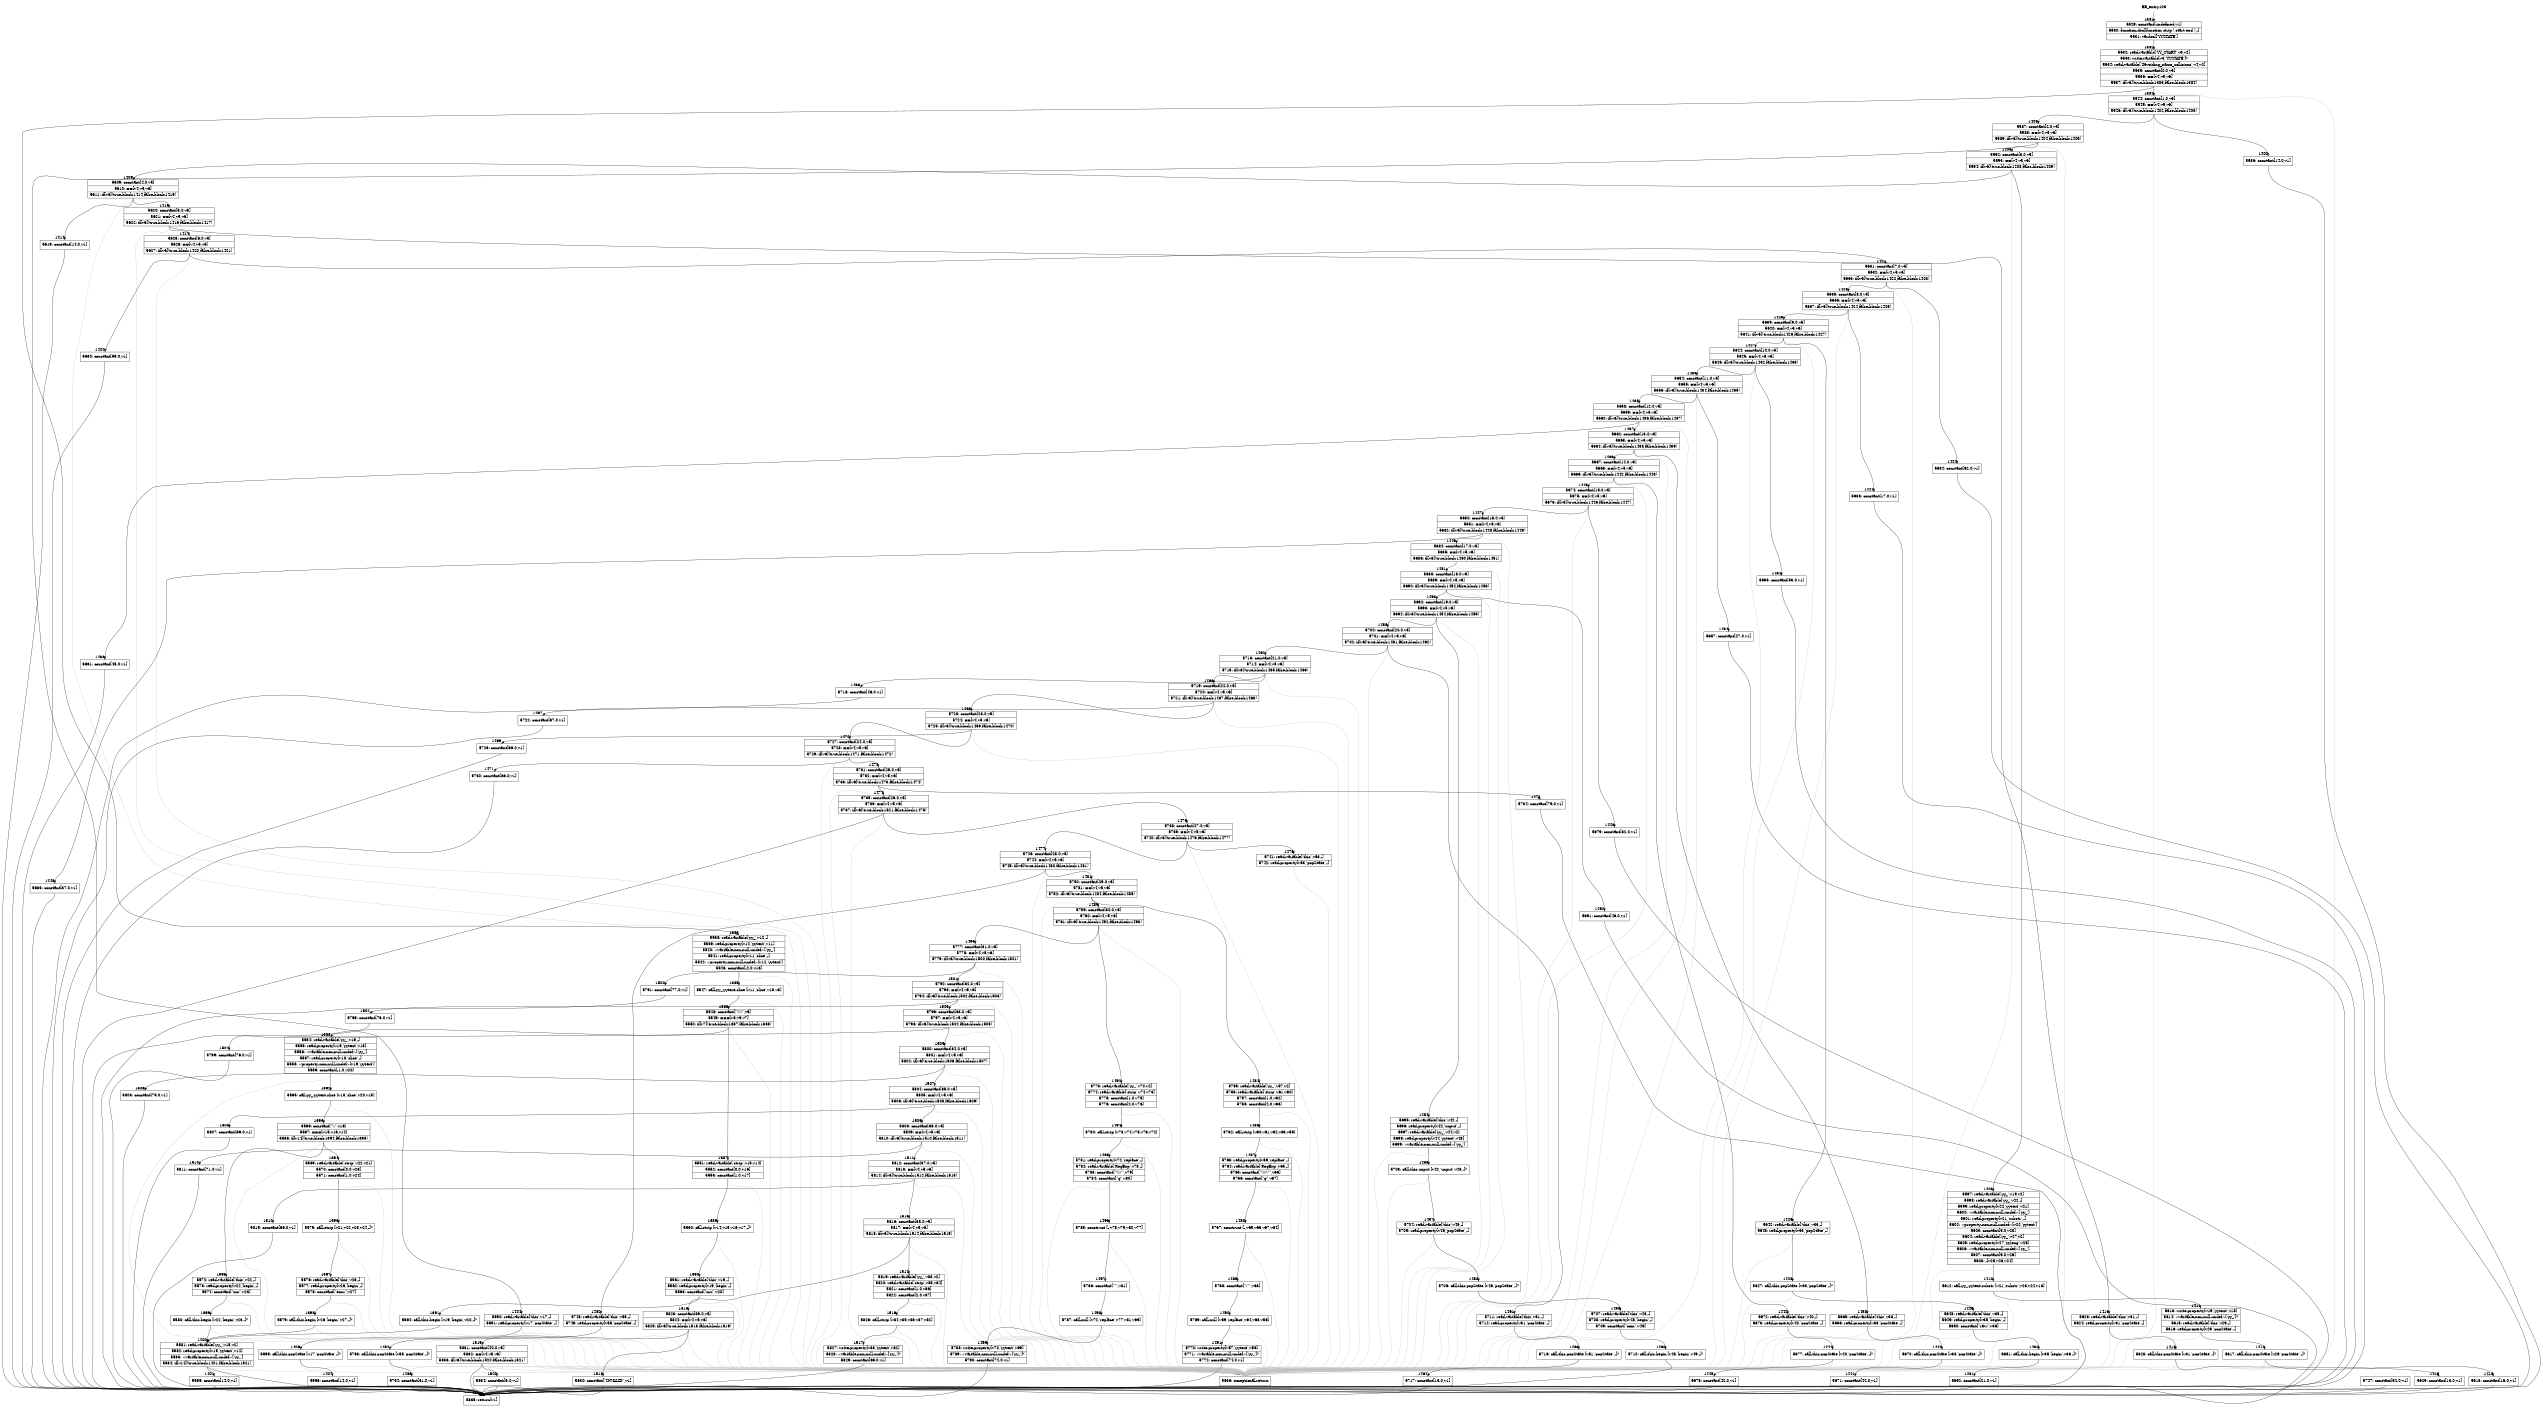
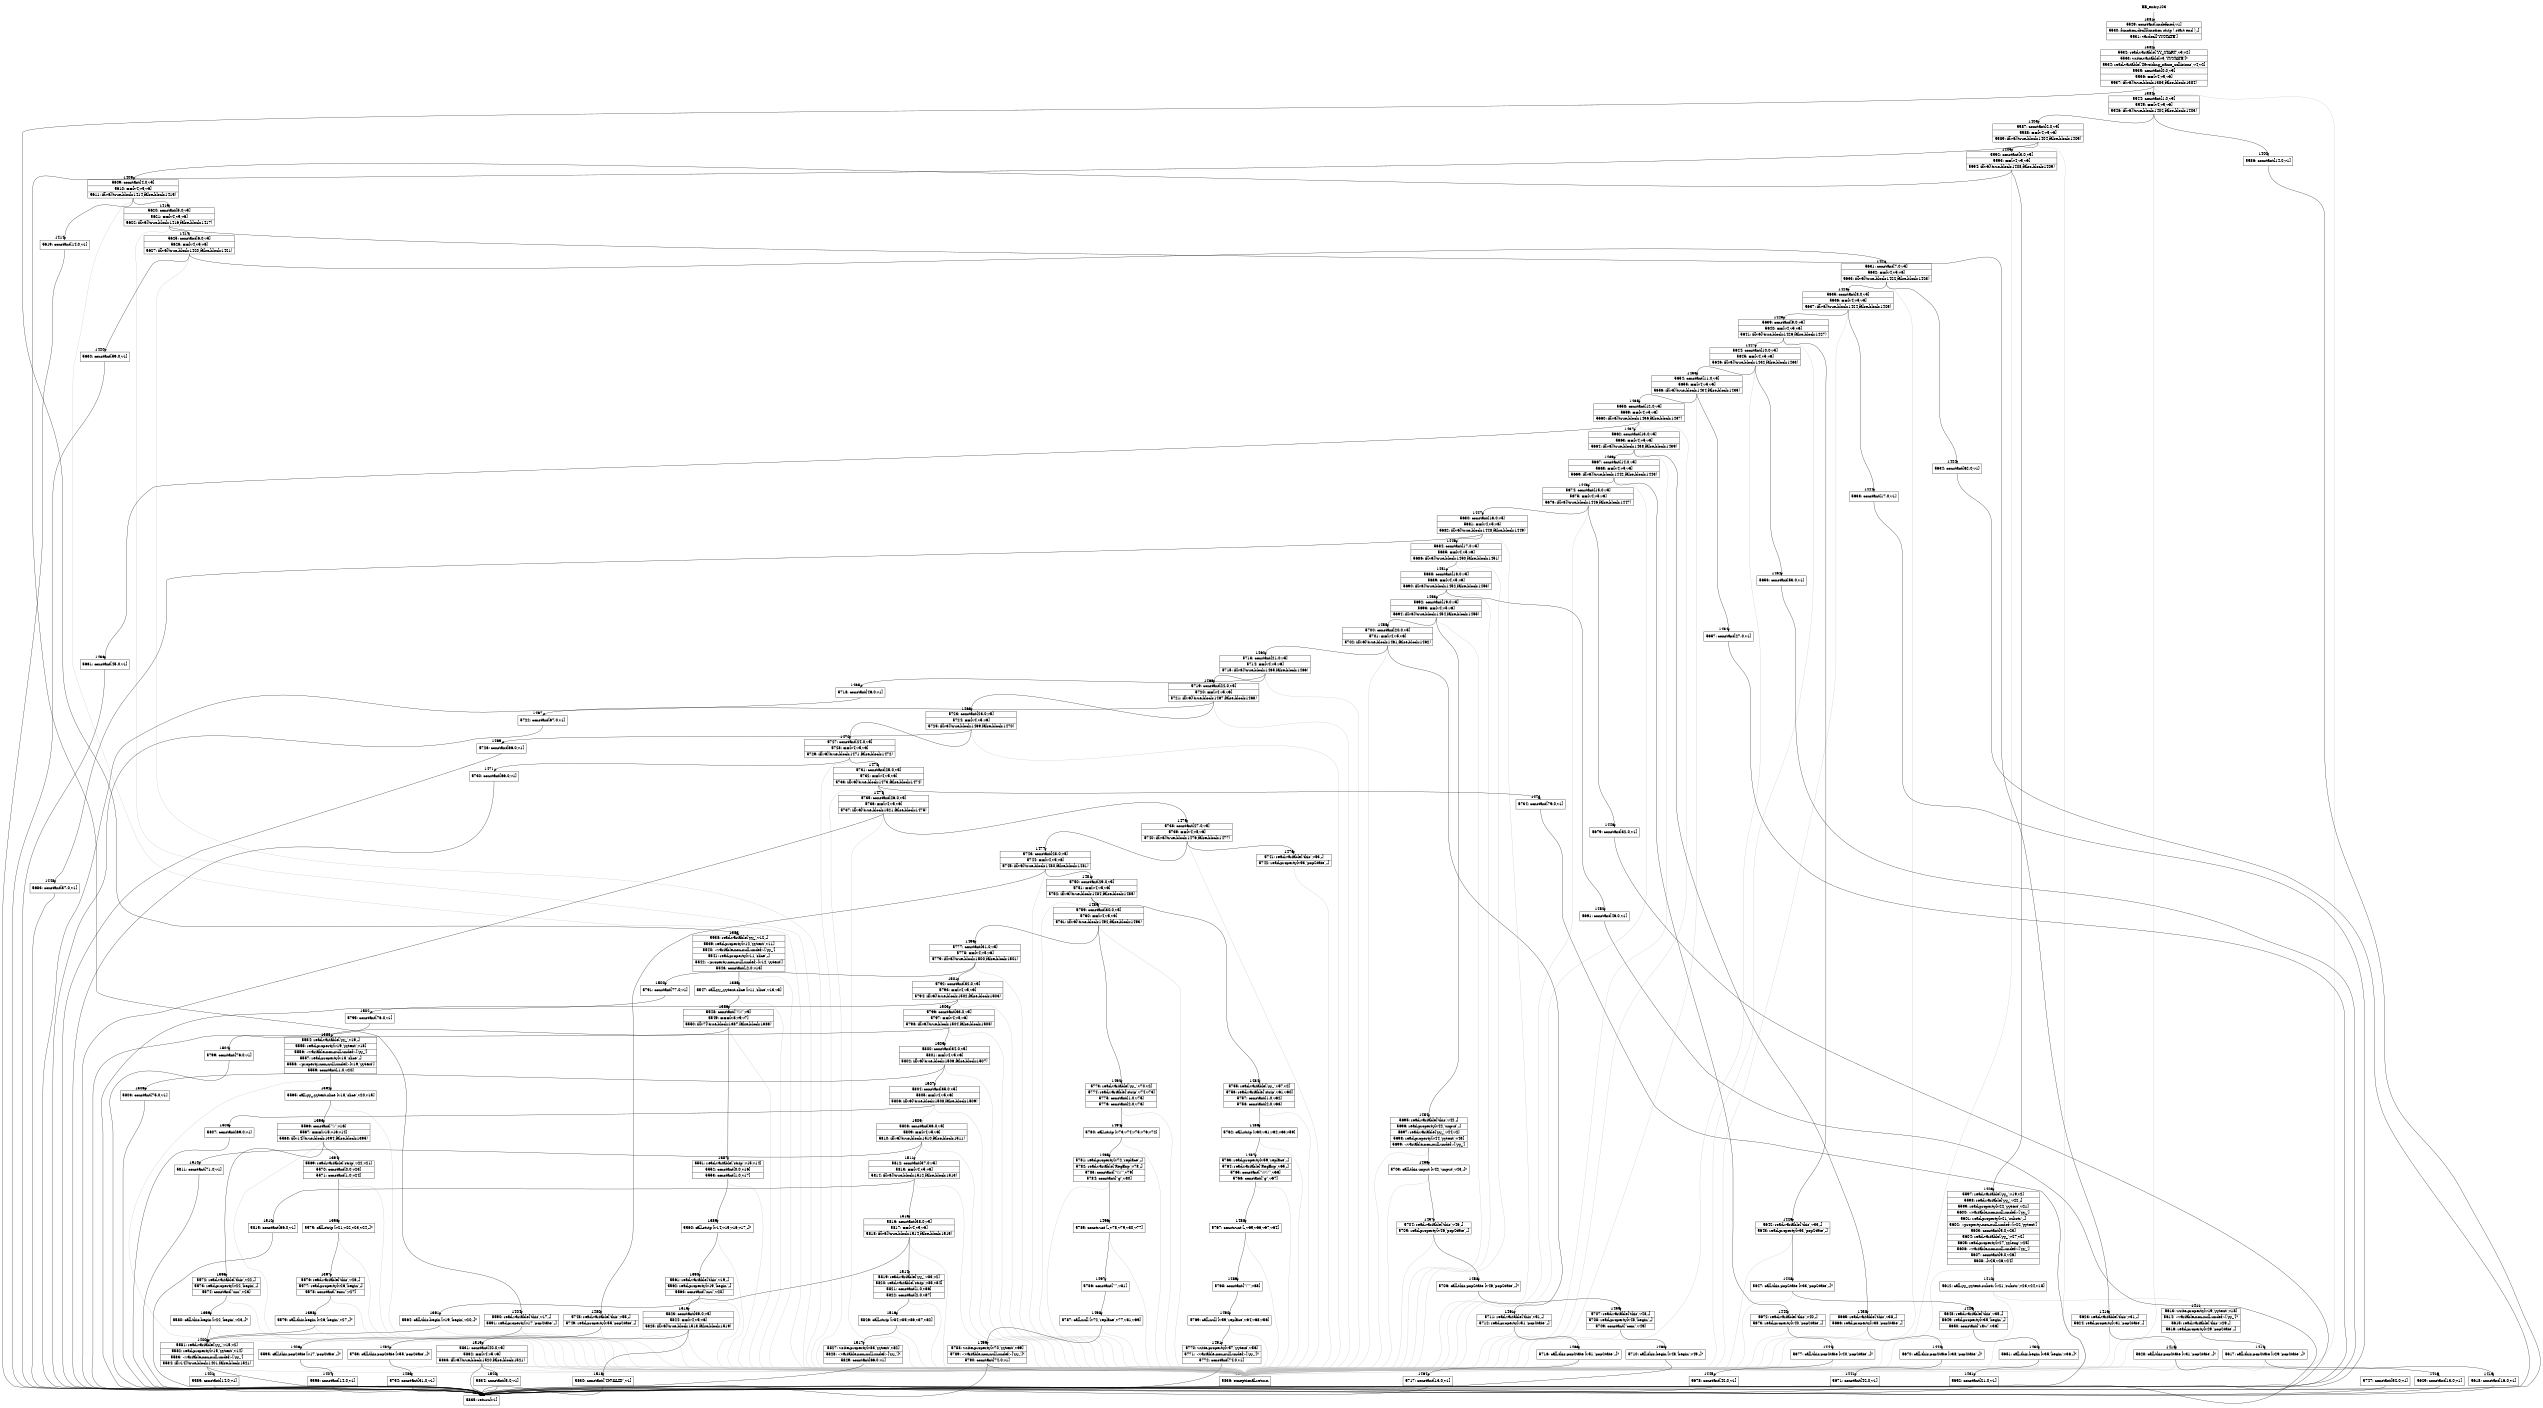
edge "5804: constant[35.0,v5]" -> "5808: constant[36.0,v5]": color black -> gray
edge "5612: call-yy_.yytext.substr [v21,'substr',v23,v24,v18]" -> "5613: write-property[v19,'yytext',v18]": color black -> gray
edge "5788: write-property[v70,'yytext',v69]" -> "5836: exceptional-return": color gray -> black
